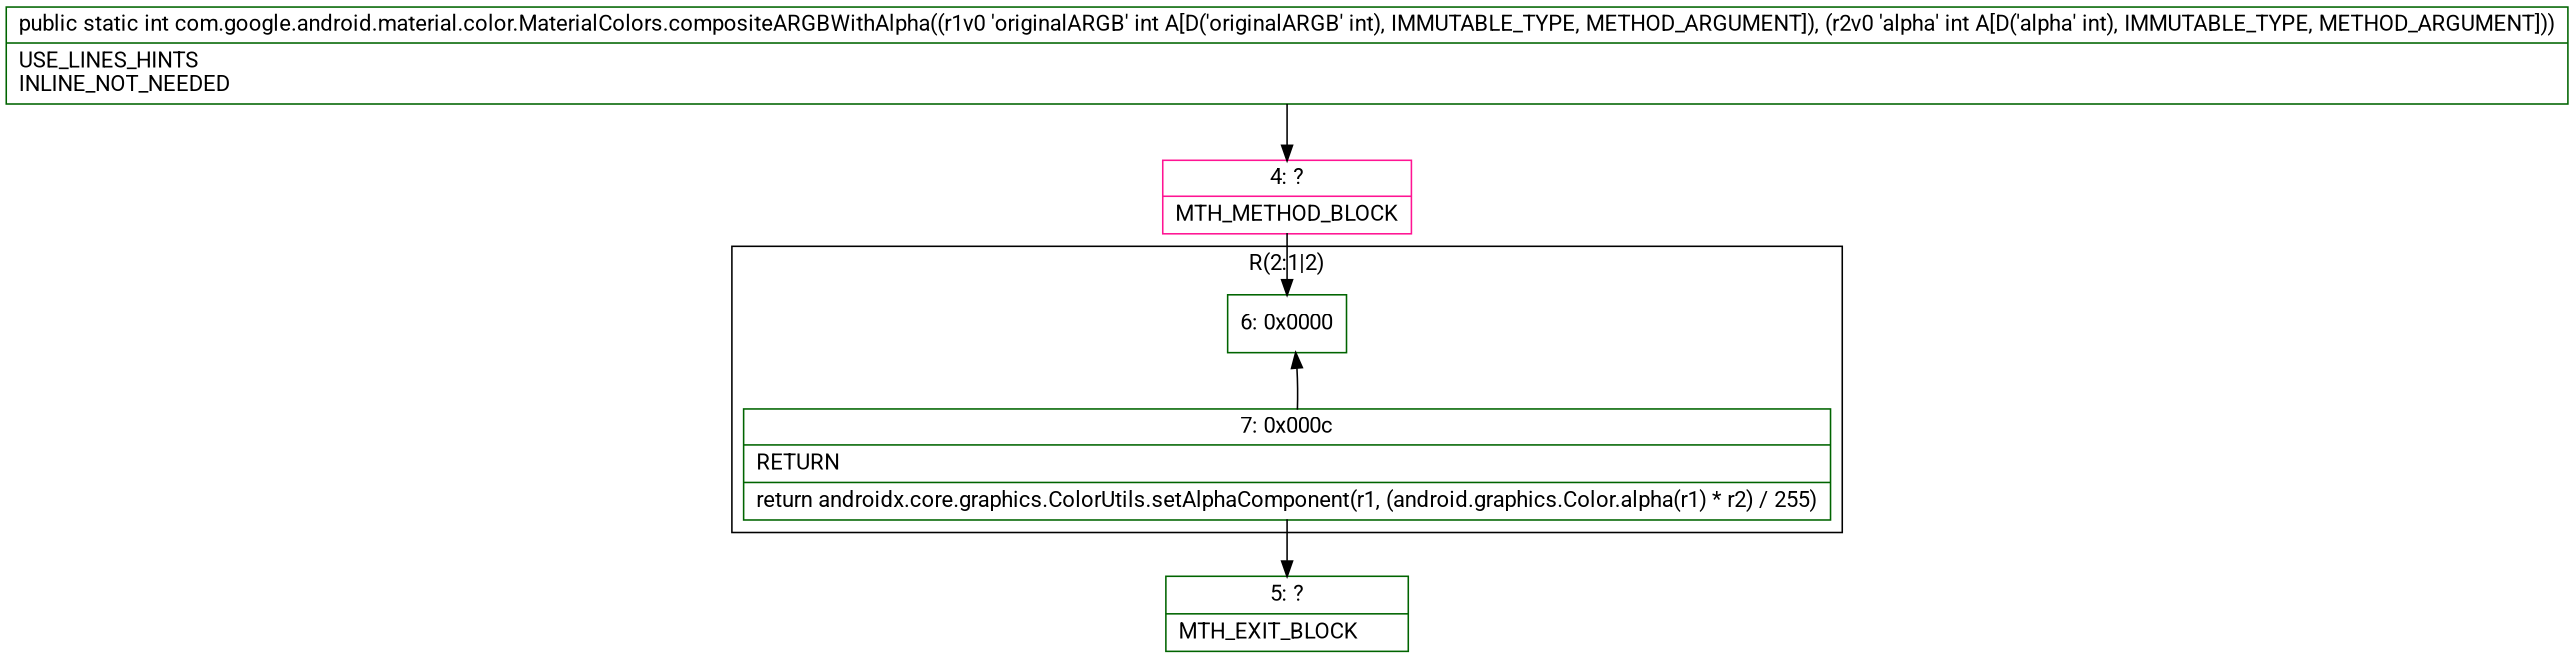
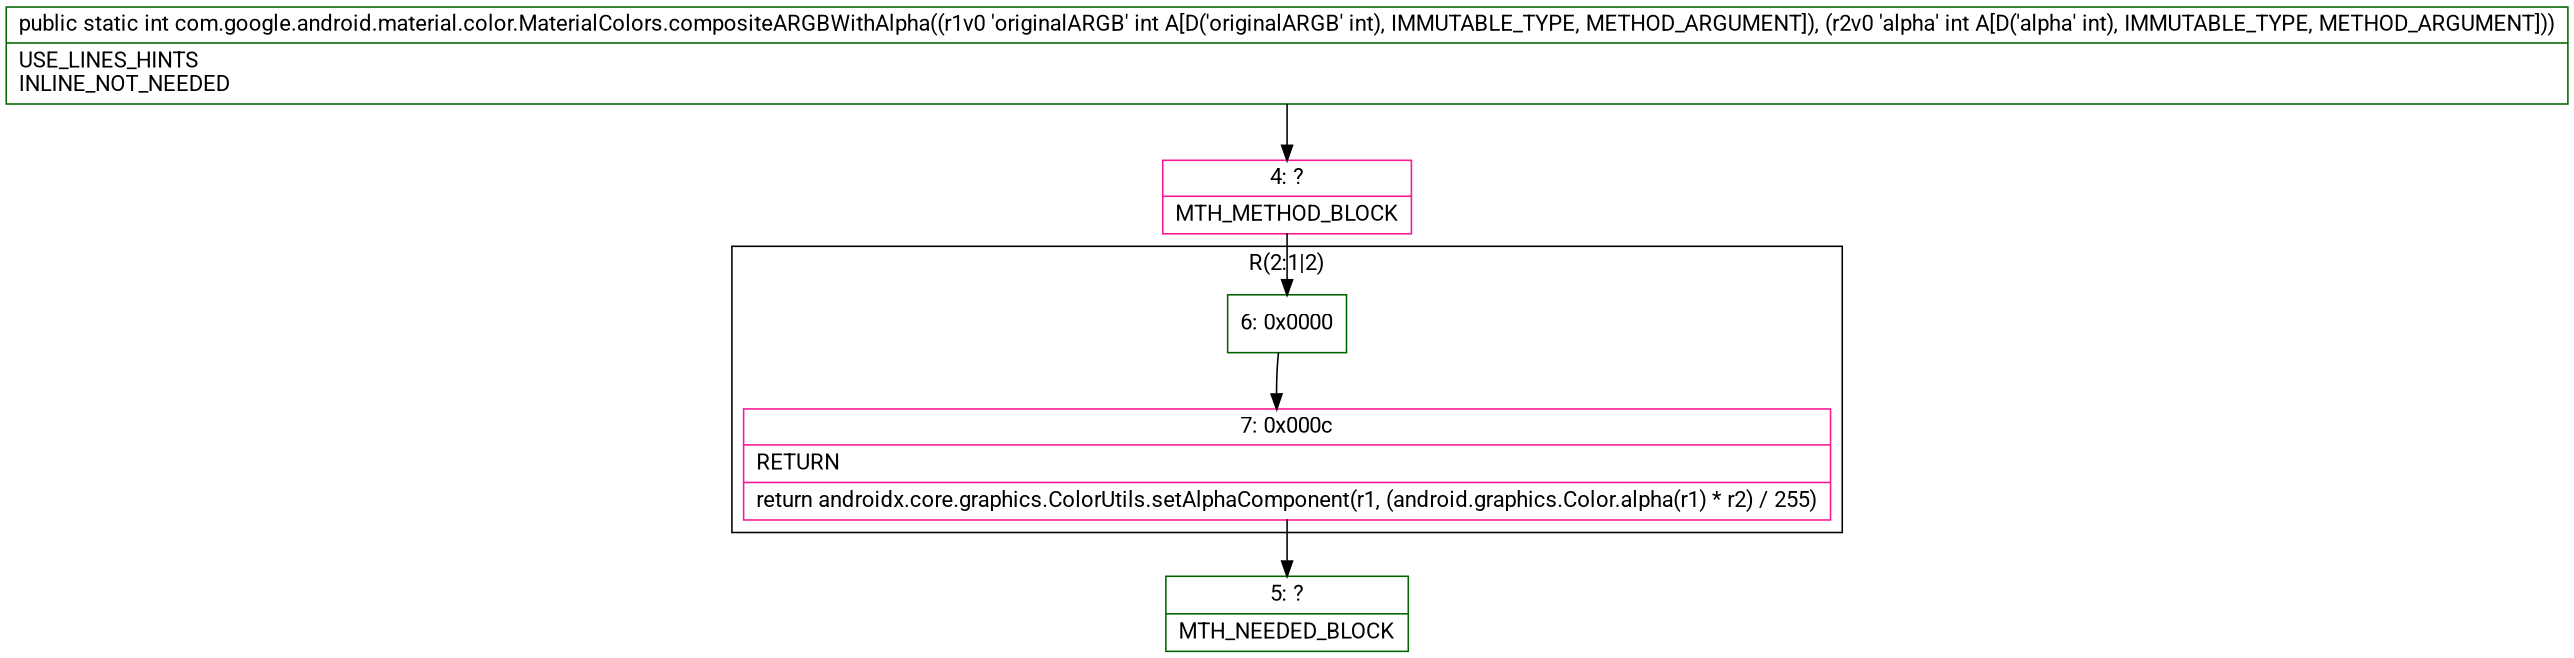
edge "7: 0x000c" -> "6: 0x0000": reversed
node "7: 0x000c": color darkgreen -> deeppink
node "5: ?": text "MTH_EXIT_BLOCK" -> "MTH_NEEDED_BLOCK"
